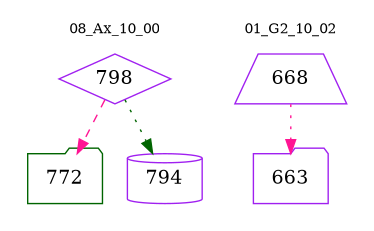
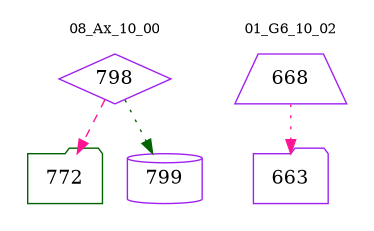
cluster "01_G2_10_02": label "01_G2_10_02" -> "01_G6_10_02"
node "794": label "794" -> "799"
